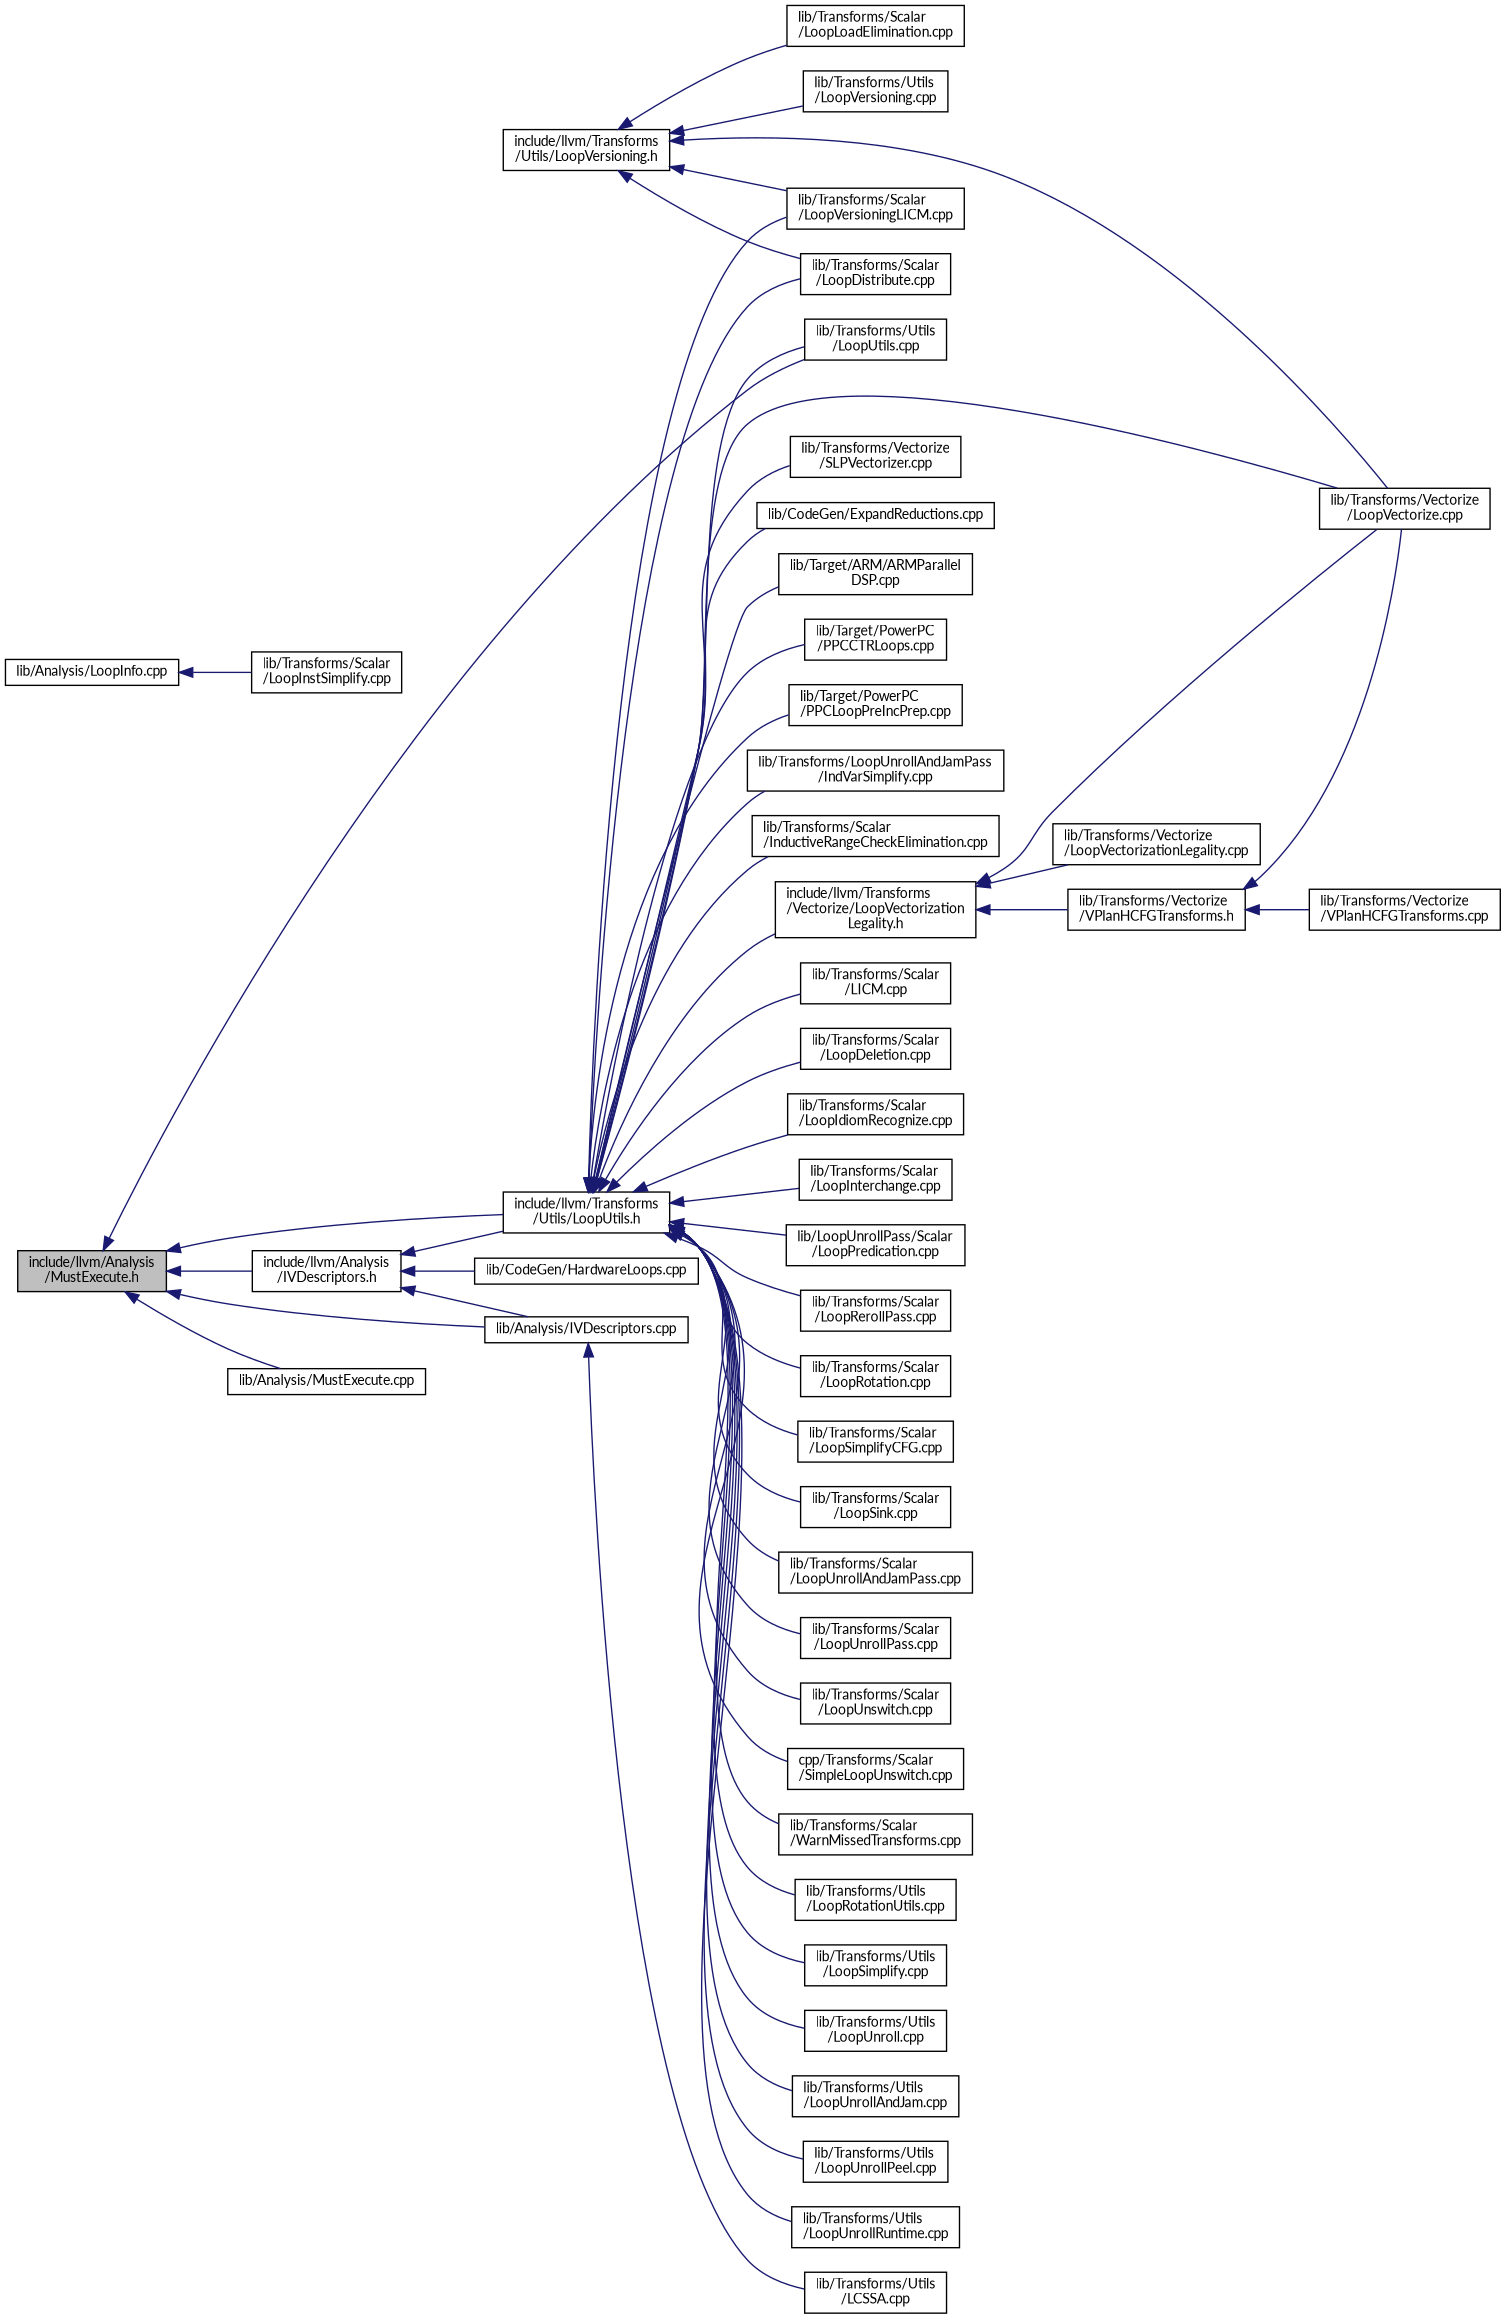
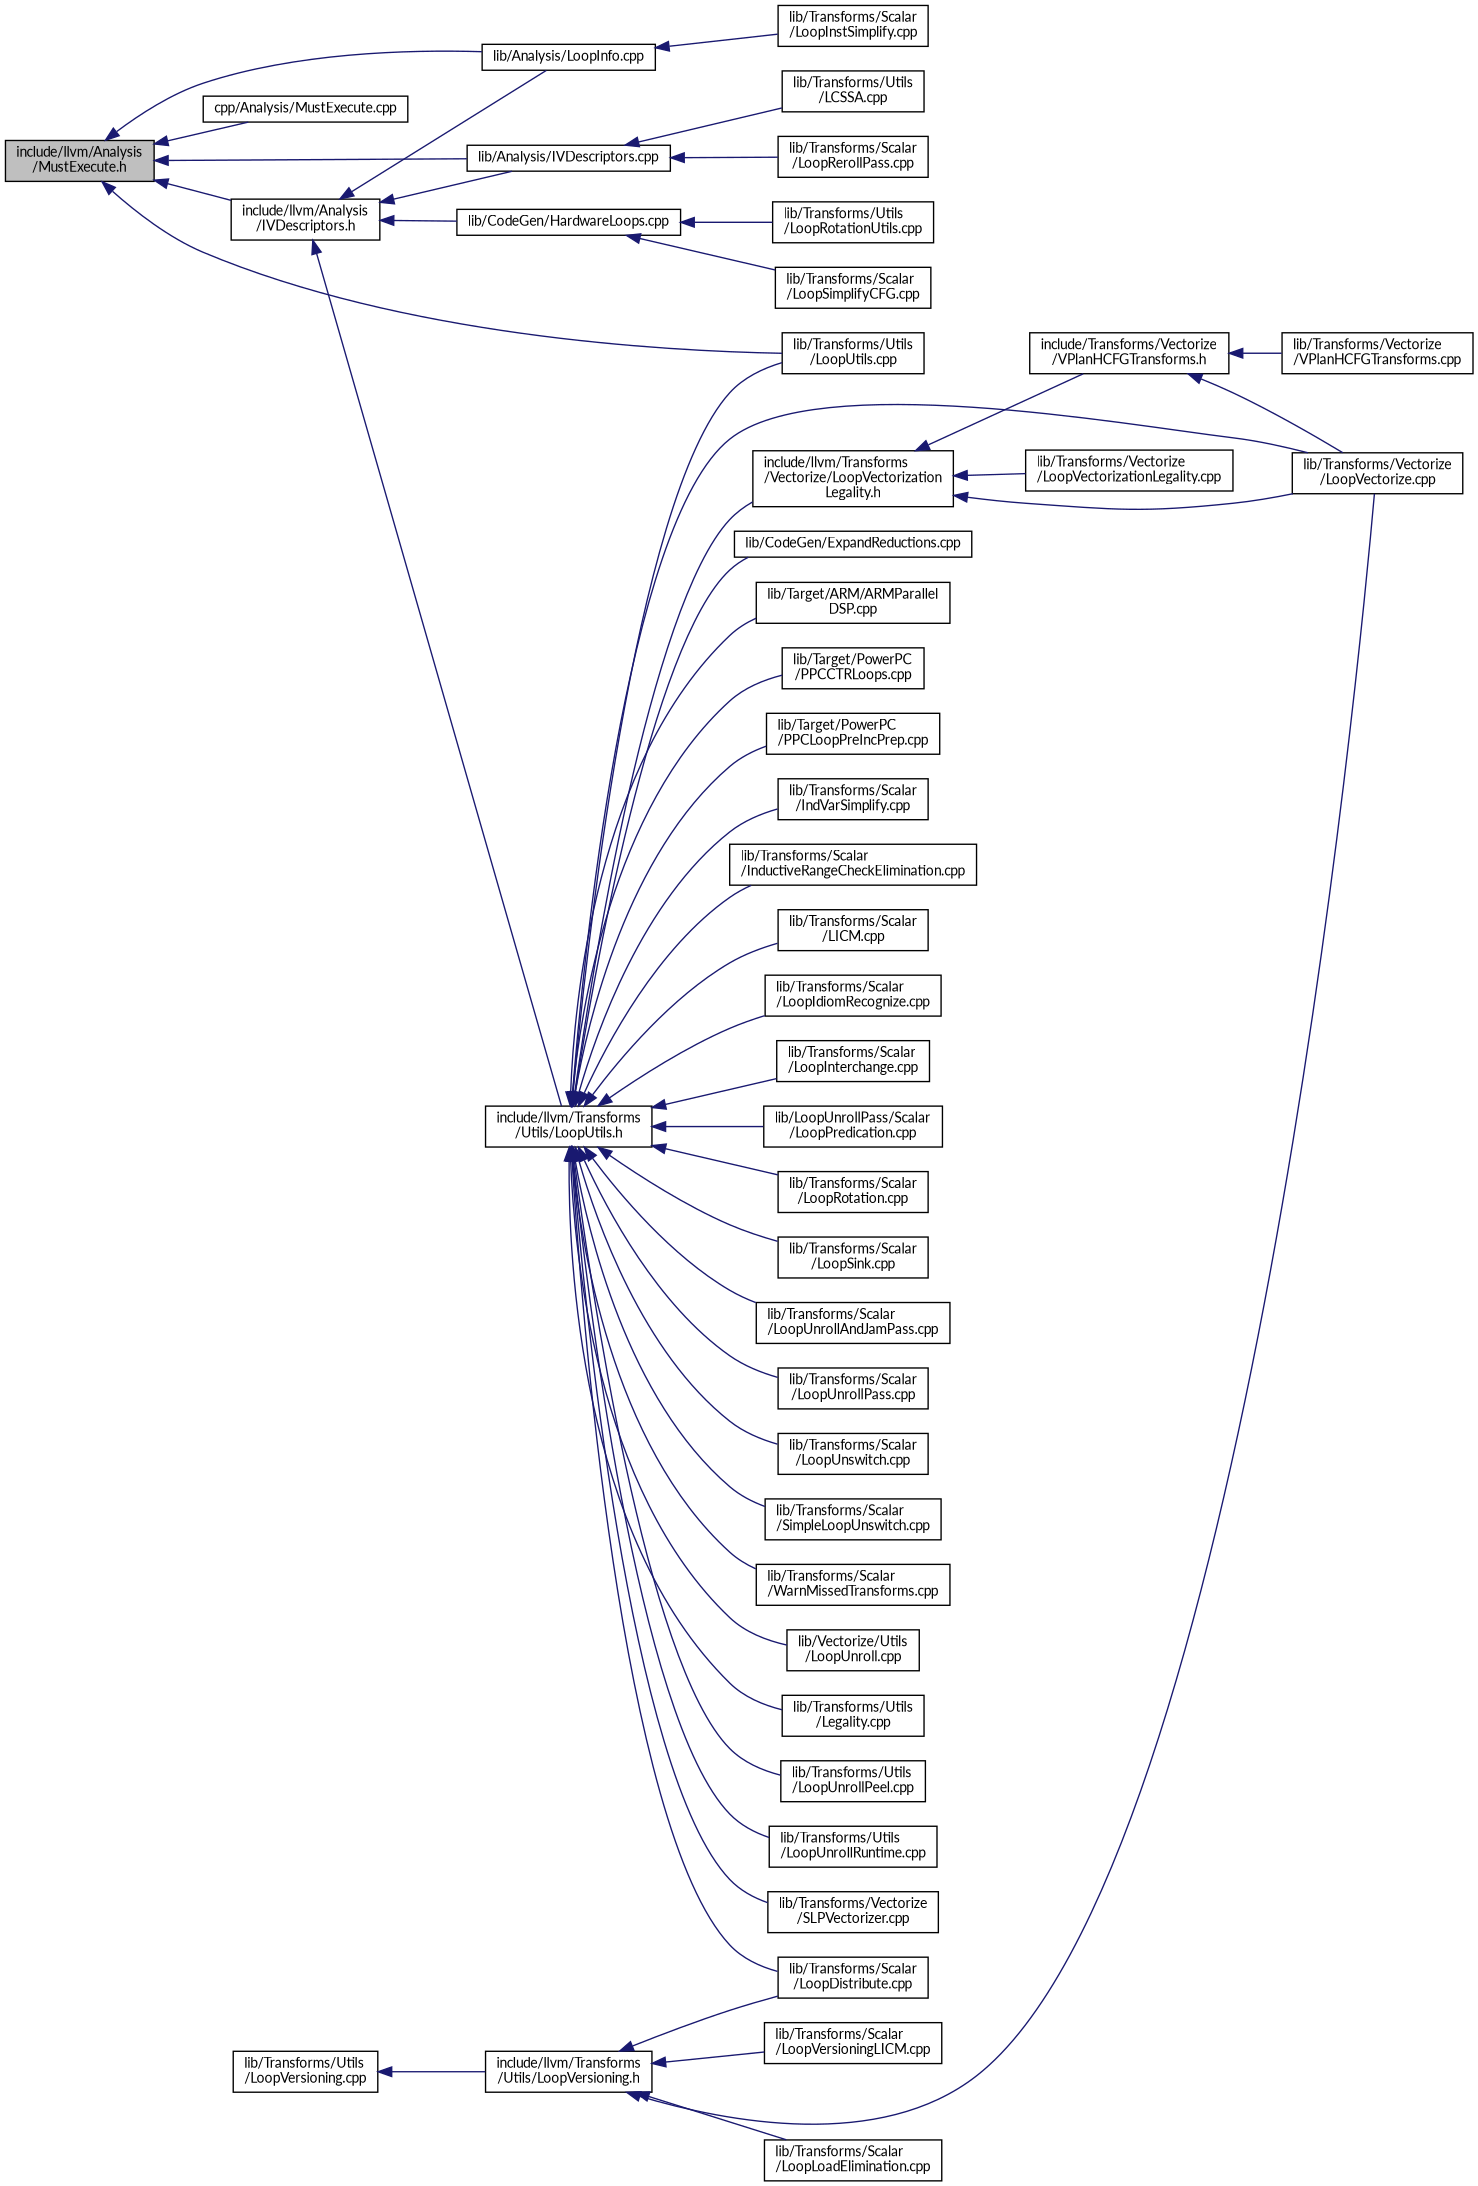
edge "lib/Transforms/Utils /LoopVersioning.cpp" -> "include/llvm/Transforms /Utils/LoopVersioning.h": reversed
edge "lib/Analysis/LoopInfo.cpp" -> "include/llvm/Analysis /IVDescriptors.h": added
edge "lib/Transforms/Scalar /LoopVersioningLICM.cpp" -> "include/llvm/Transforms /Utils/LoopUtils.h": removed
node "lib/Transforms/LoopUnrollAndJamPass /IndVarSimplify.cpp": label "lib/Transforms/LoopUnrollAndJamPass /IndVarSimplify.cpp" -> "lib/Transforms/Scalar /IndVarSimplify.cpp"
node "lib/Transforms/Vectorize /VPlanHCFGTransforms.h": label "lib/Transforms/Vectorize /VPlanHCFGTransforms.h" -> "include/Transforms/Vectorize /VPlanHCFGTransforms.h"
node "lib/Transforms/Scalar /LoopDeletion.cpp": removed
edge "include/llvm/Transforms /Utils/LoopUtils.h" -> "include/llvm/Analysis /MustExecute.h": now "lib/Analysis/LoopInfo.cpp" -> "include/llvm/Analysis /MustExecute.h"
edge "lib/Transforms/Scalar /LoopRerollPass.cpp" -> "include/llvm/Transforms /Utils/LoopUtils.h": now "lib/Transforms/Scalar /LoopRerollPass.cpp" -> "lib/Analysis/IVDescriptors.cpp"
edge "lib/Transforms/Scalar /LoopSimplifyCFG.cpp" -> "include/llvm/Transforms /Utils/LoopUtils.h": now "lib/Transforms/Scalar /LoopSimplifyCFG.cpp" -> "lib/CodeGen/HardwareLoops.cpp"
node "lib/Analysis/MustExecute.cpp": label "lib/Analysis/MustExecute.cpp" -> "cpp/Analysis/MustExecute.cpp"
edge "lib/Transforms/Utils /LoopRotationUtils.cpp" -> "include/llvm/Transforms /Utils/LoopUtils.h": now "lib/Transforms/Utils /LoopRotationUtils.cpp" -> "lib/CodeGen/HardwareLoops.cpp"
node "cpp/Transforms/Scalar /SimpleLoopUnswitch.cpp": label "cpp/Transforms/Scalar /SimpleLoopUnswitch.cpp" -> "lib/Transforms/Scalar /SimpleLoopUnswitch.cpp"
node "lib/Transforms/Utils /LoopSimplify.cpp": removed
node "lib/Transforms/Utils /LoopUnroll.cpp": label "lib/Transforms/Utils /LoopUnroll.cpp" -> "lib/Vectorize/Utils /LoopUnroll.cpp"
node "lib/Transforms/Utils /LoopUnrollAndJam.cpp": label "lib/Transforms/Utils /LoopUnrollAndJam.cpp" -> "lib/Transforms/Utils /Legality.cpp"
